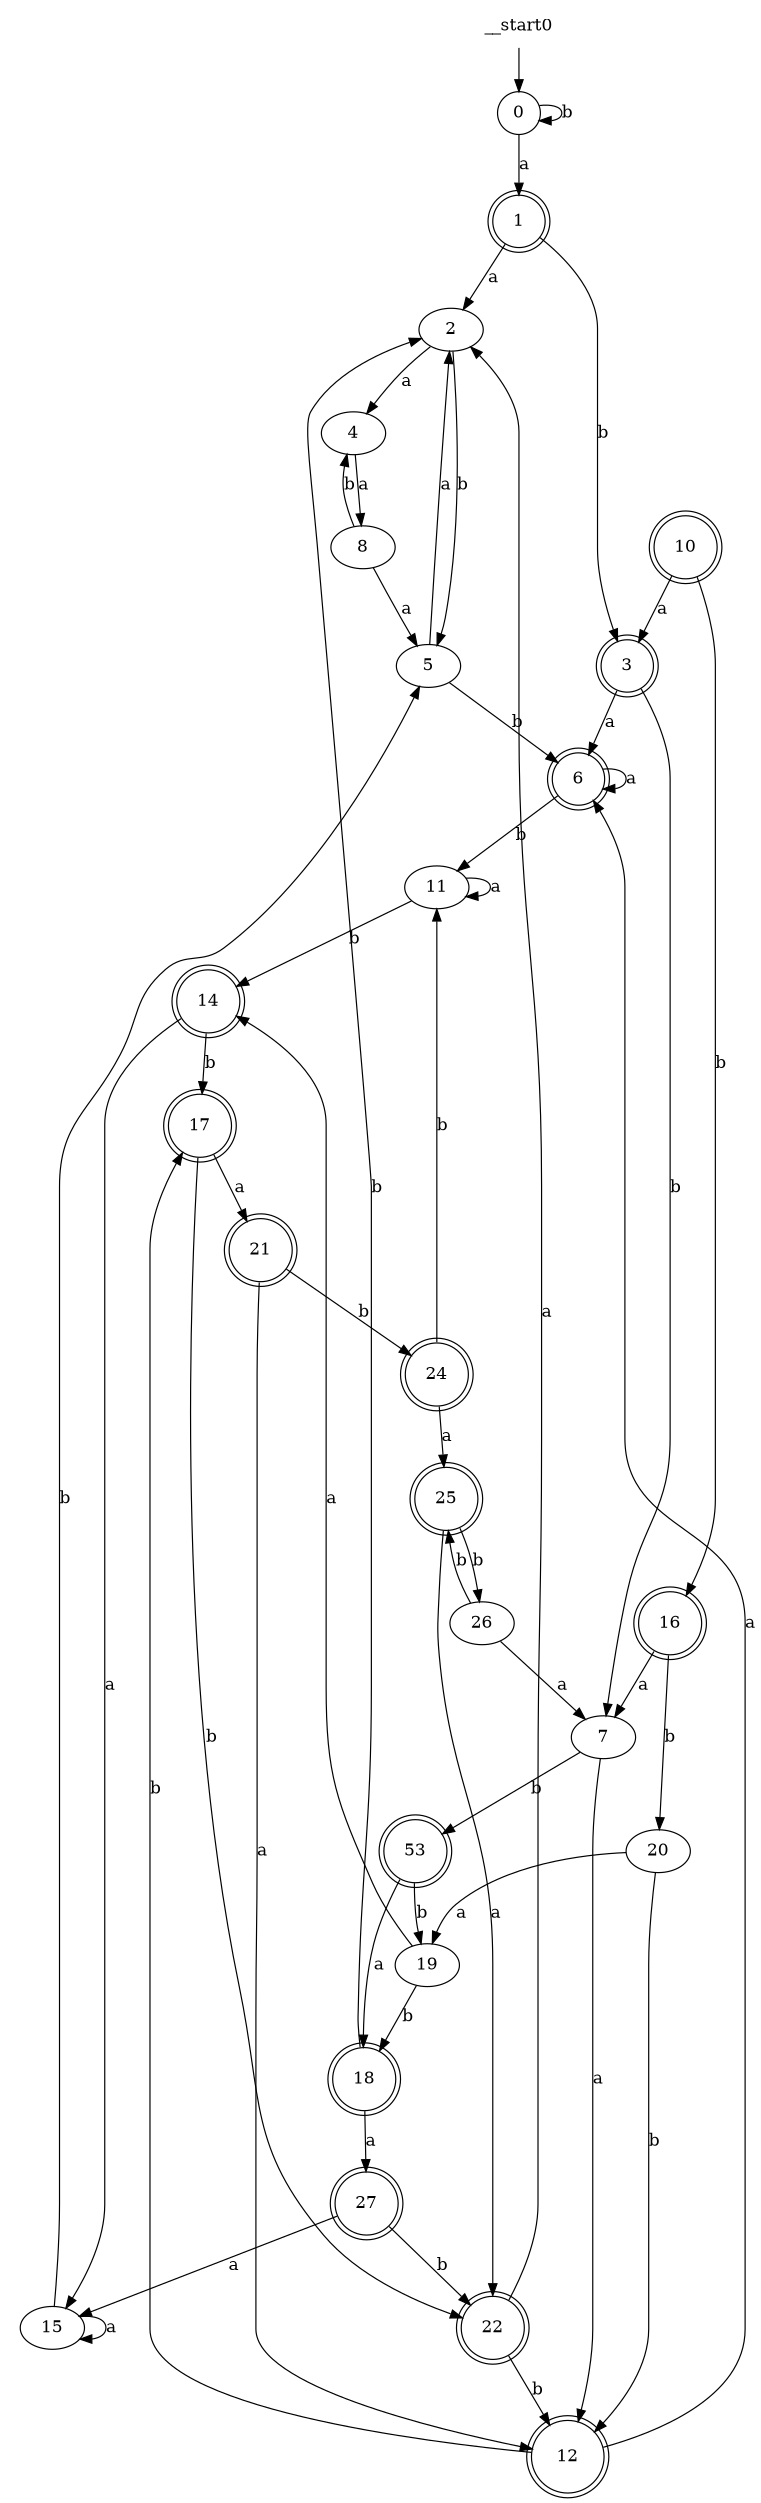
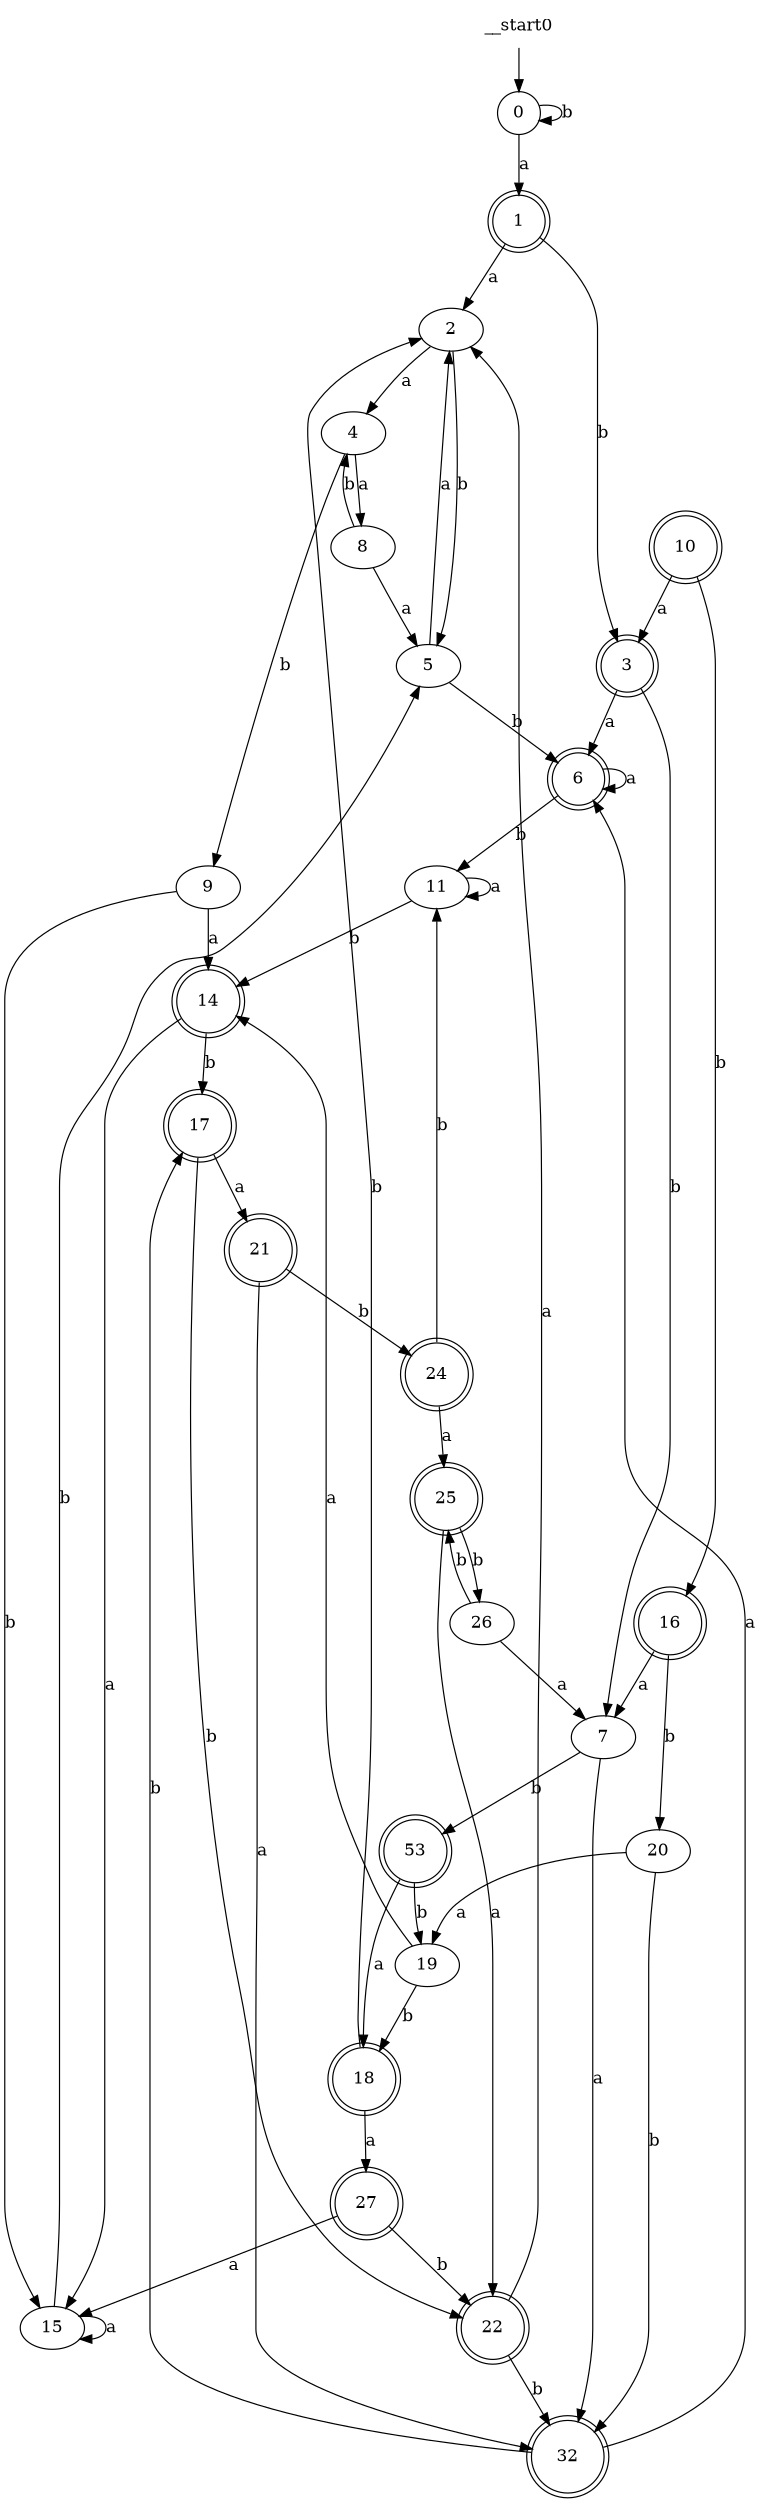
node "9": added
node "12": label "12" -> "32"
